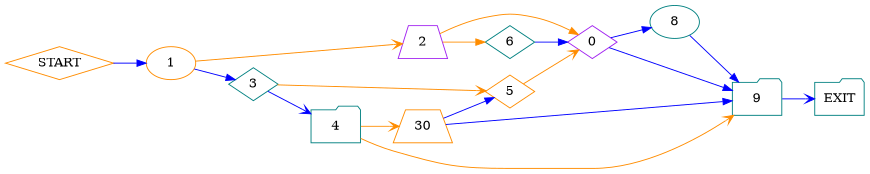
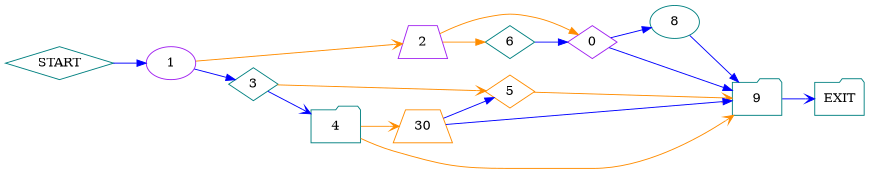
node "START": color darkorange -> teal
node "1": color darkorange -> purple
edge "5" -> "0": now "5" -> "9"
